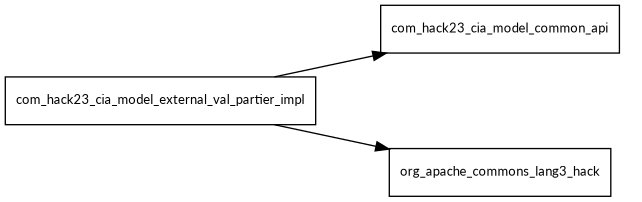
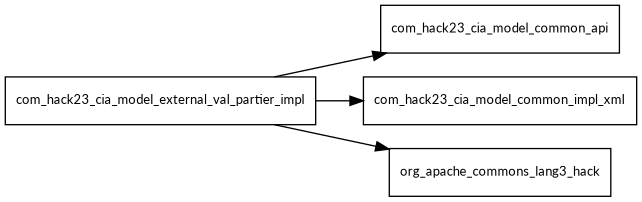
node "com_hack23_cia_model_common_impl_xml": added
